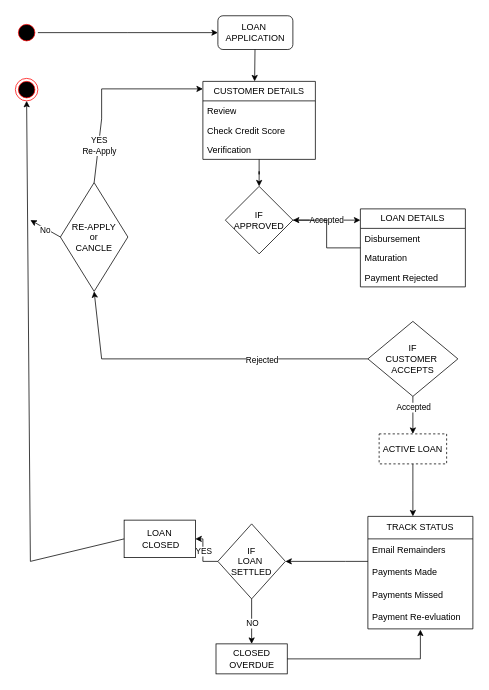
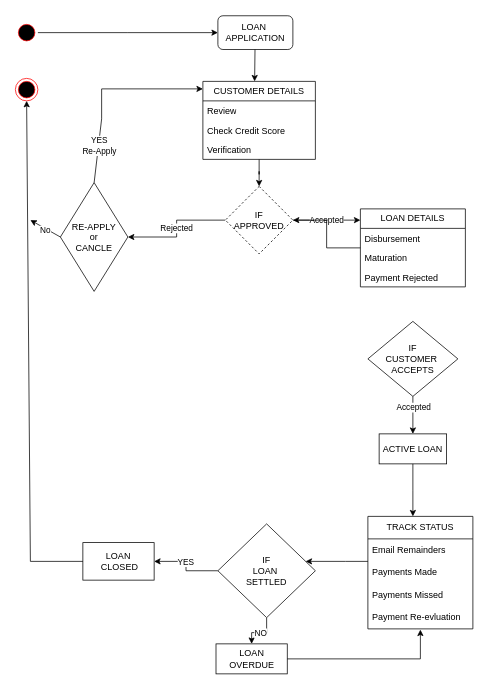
node "IF APPROVED": style solid -> dashed
edge "IF APPROVED" -> "RE-APPLY or CANCLE": added, label "Rejected"
edge "IF CUSTOMER ACCEPTS" -> "RE-APPLY or CANCLE": removed, label "Rejected"
node "ACTIVE LOAN": style dashed -> solid
node "LOAN CLOSED": moved (160, 539) -> (119, 561)
node "IF LOAN SETTLED": size 68x75 -> 98x94
node "CLOSED OVERDUE": label "CLOSED OVERDUE" -> "LOAN OVERDUE"
